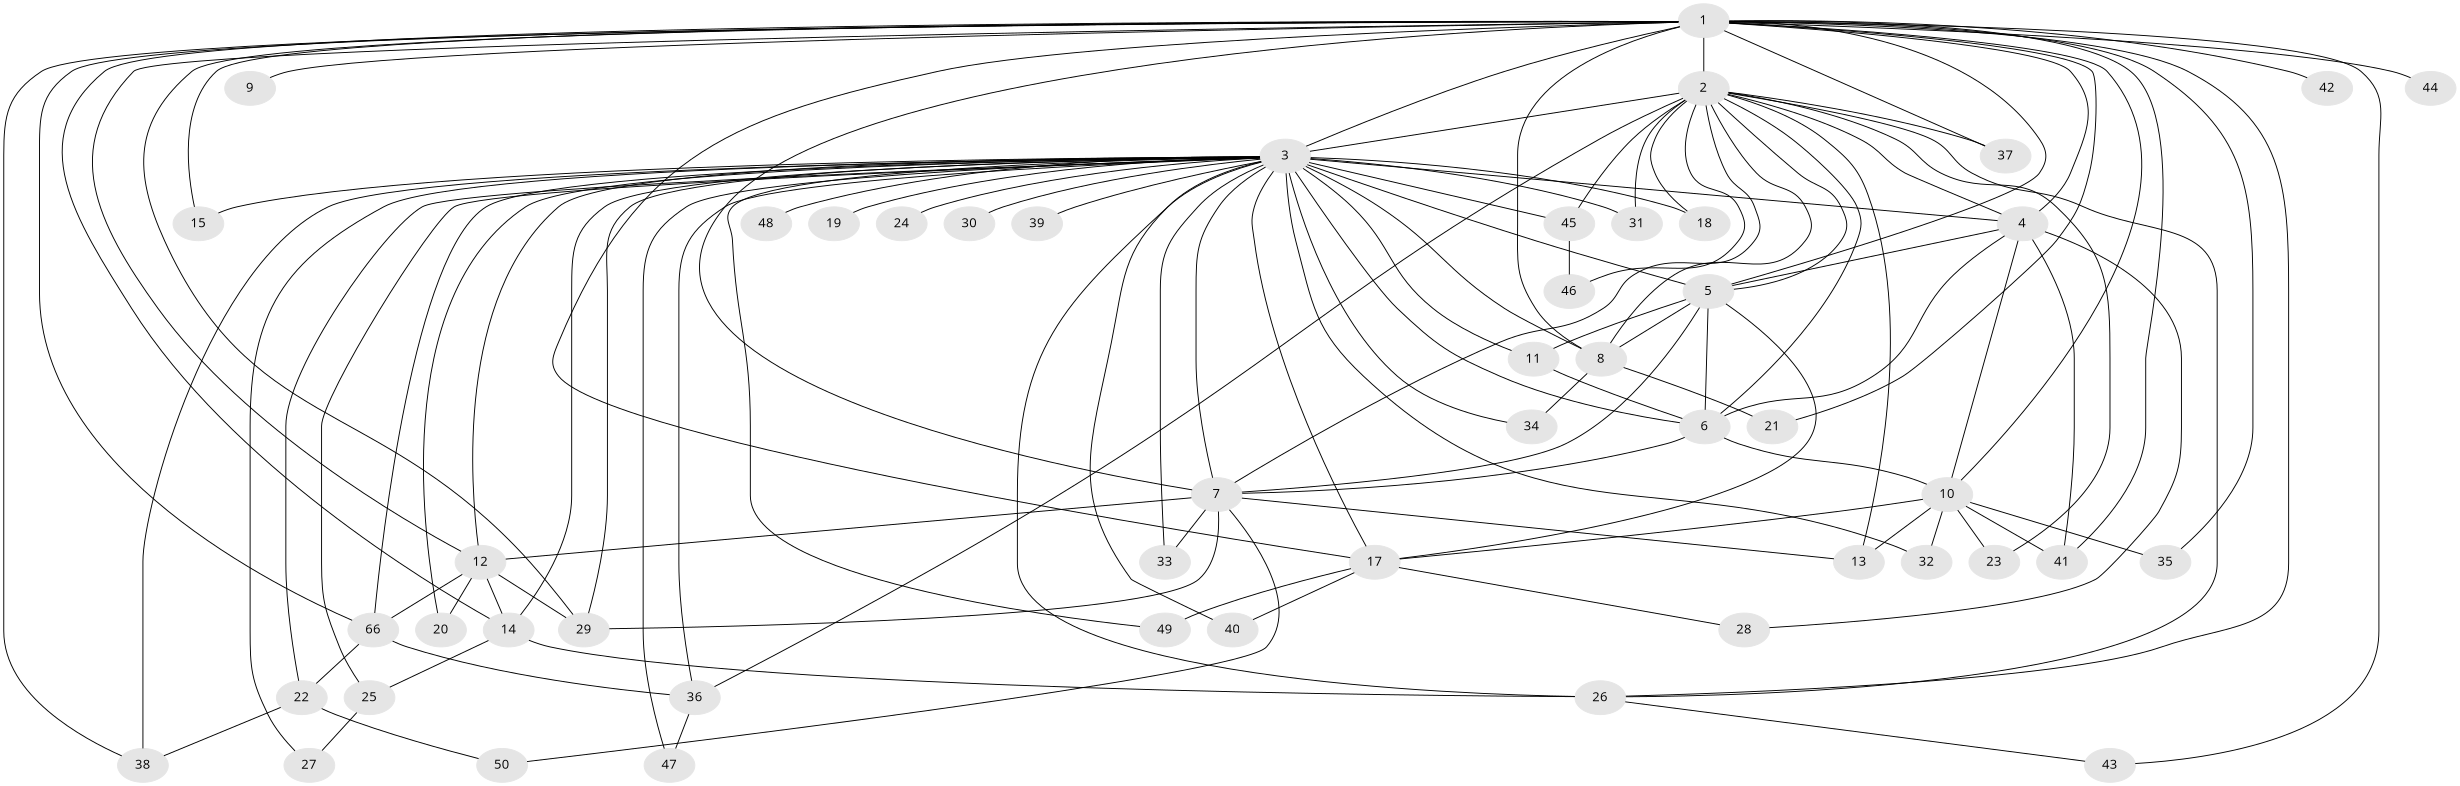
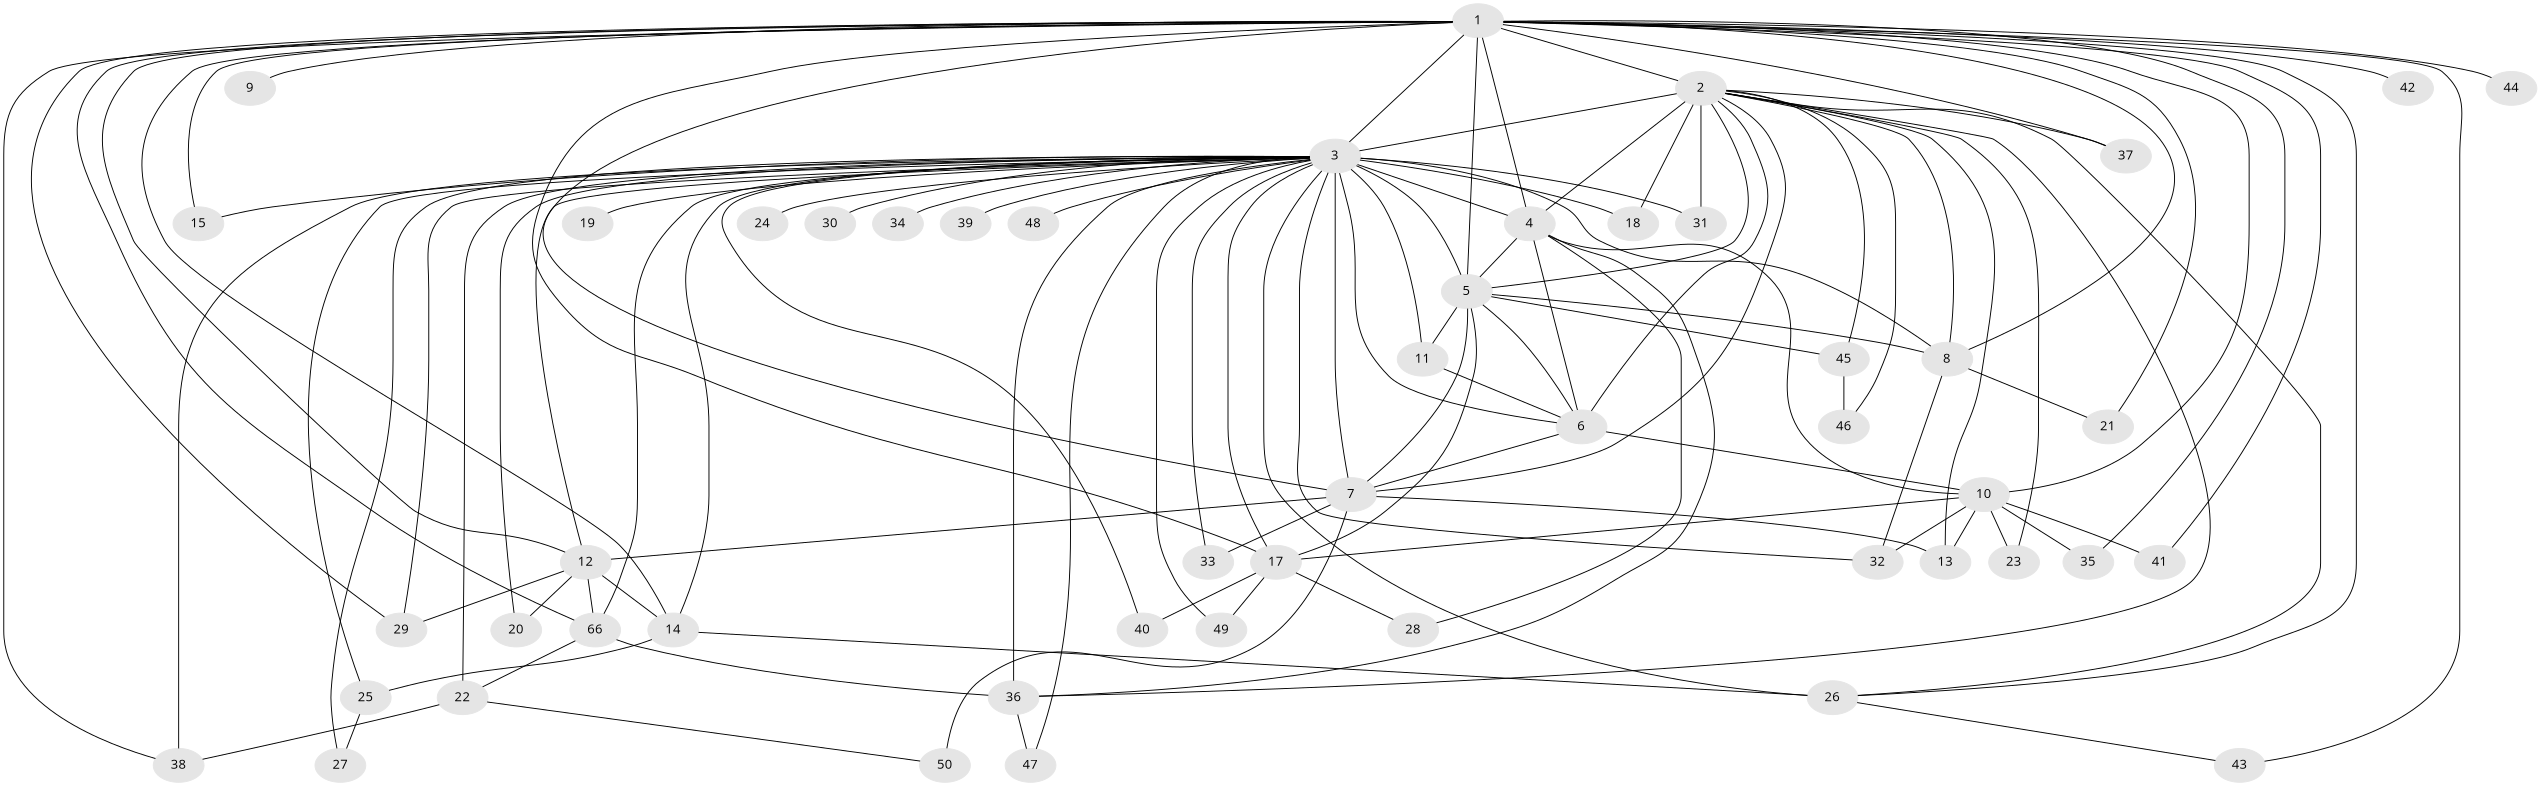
edge "3" -- "45": now "5" -- "45"
edge "4" -- "41": now "4" -- "36"
edge "8" -- "34": now "8" -- "32"
edge "7" -- "29": removed
